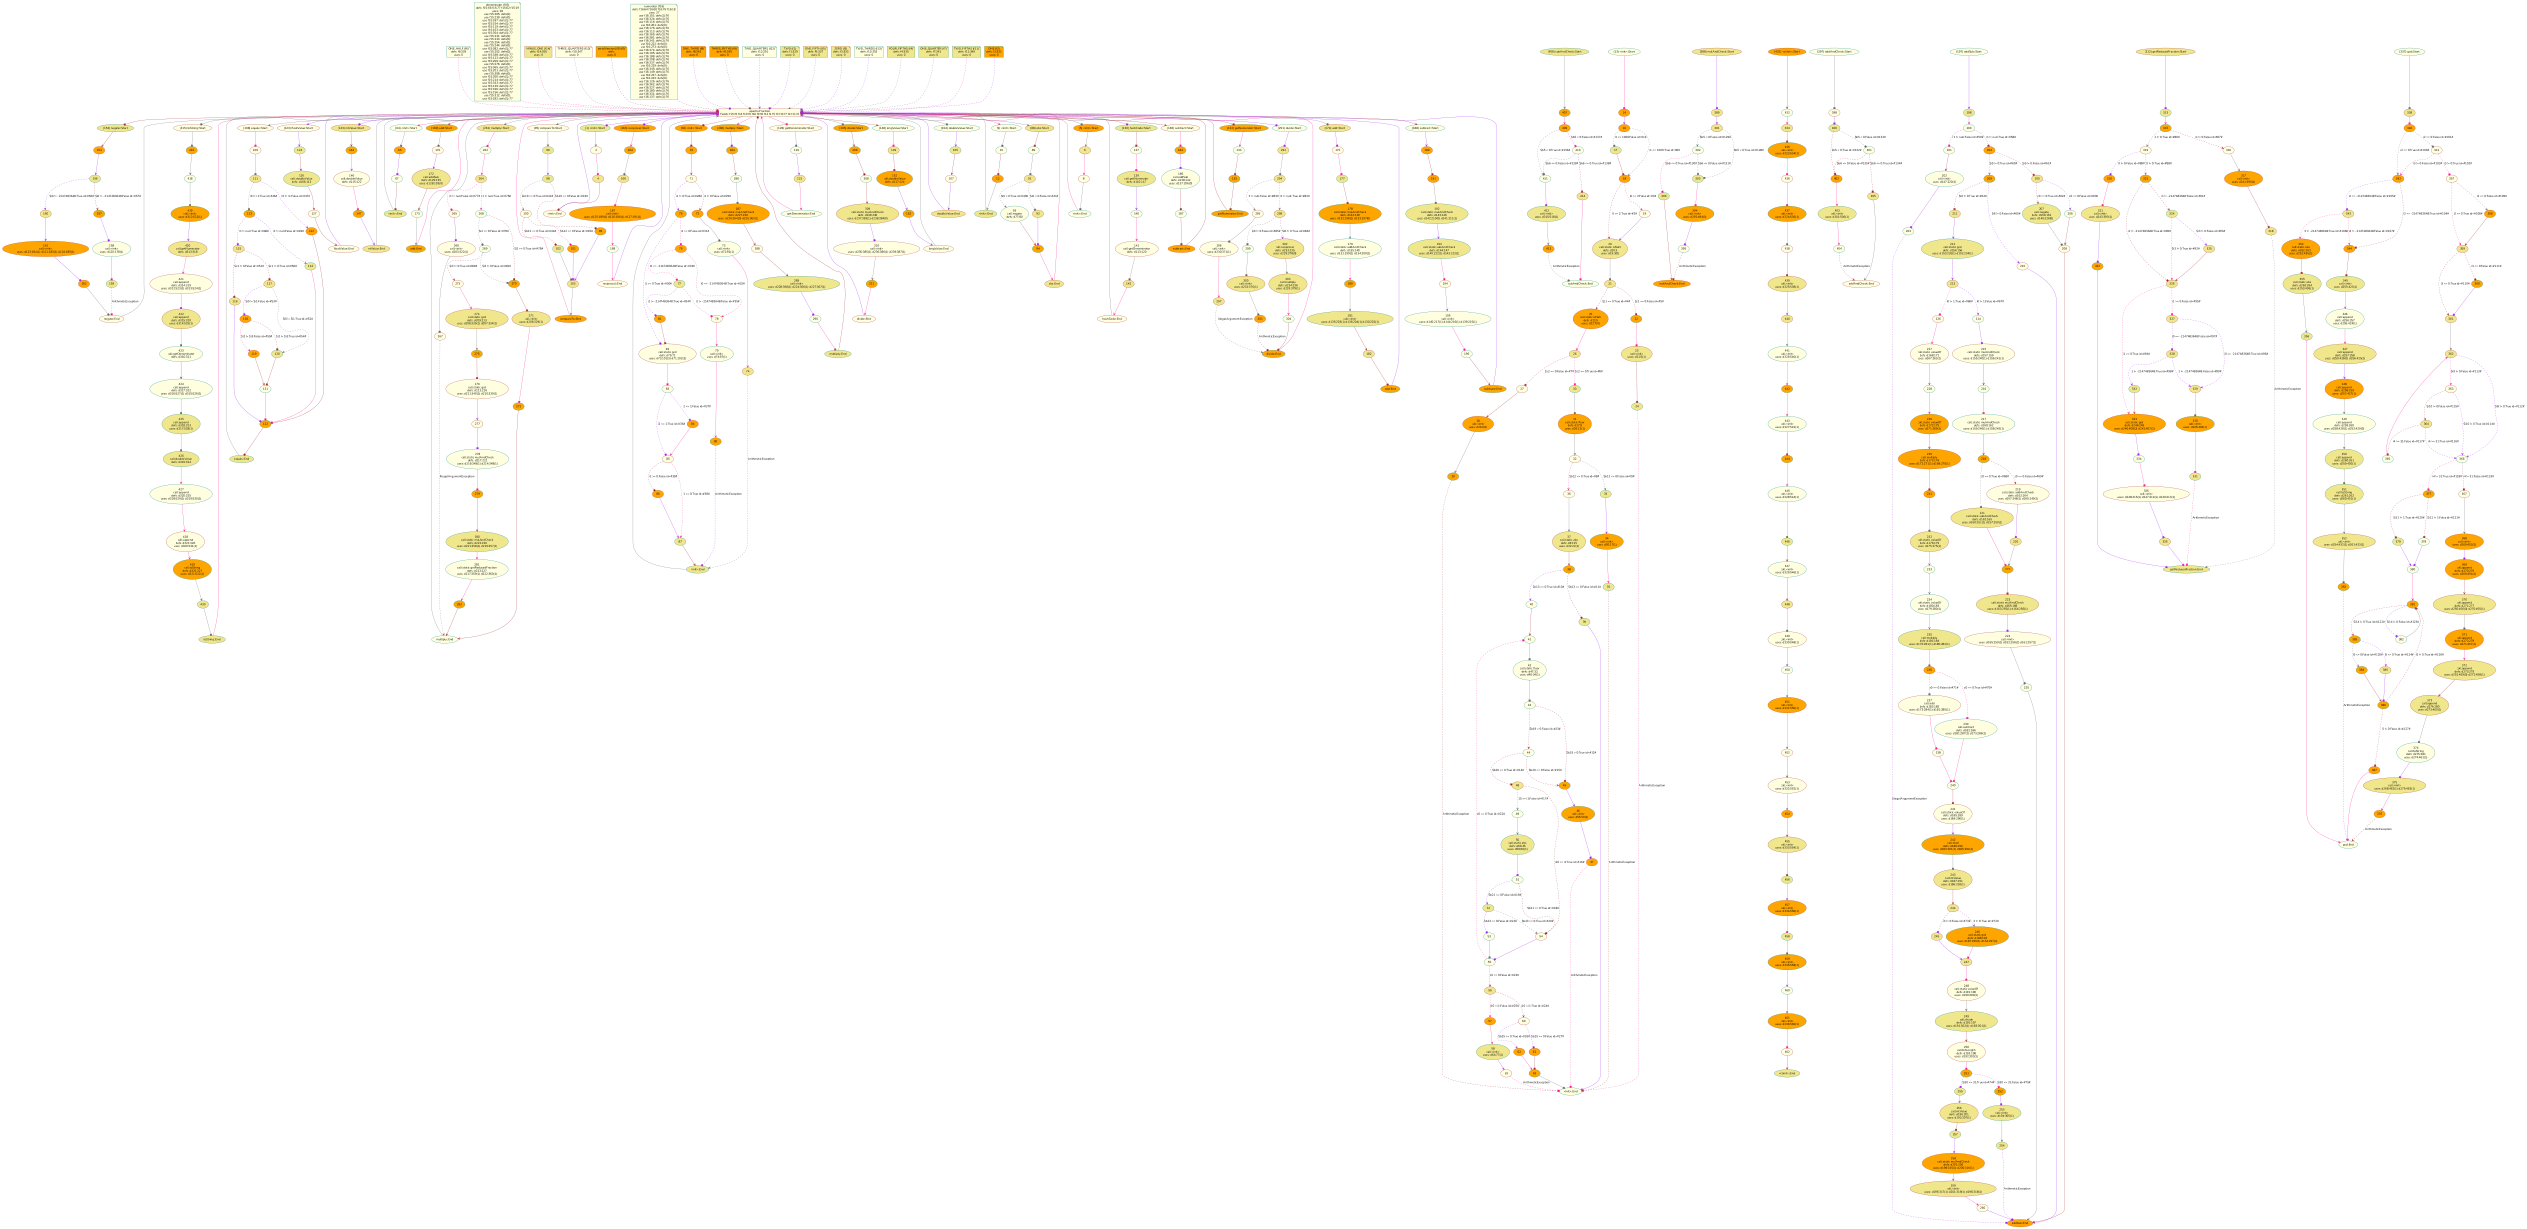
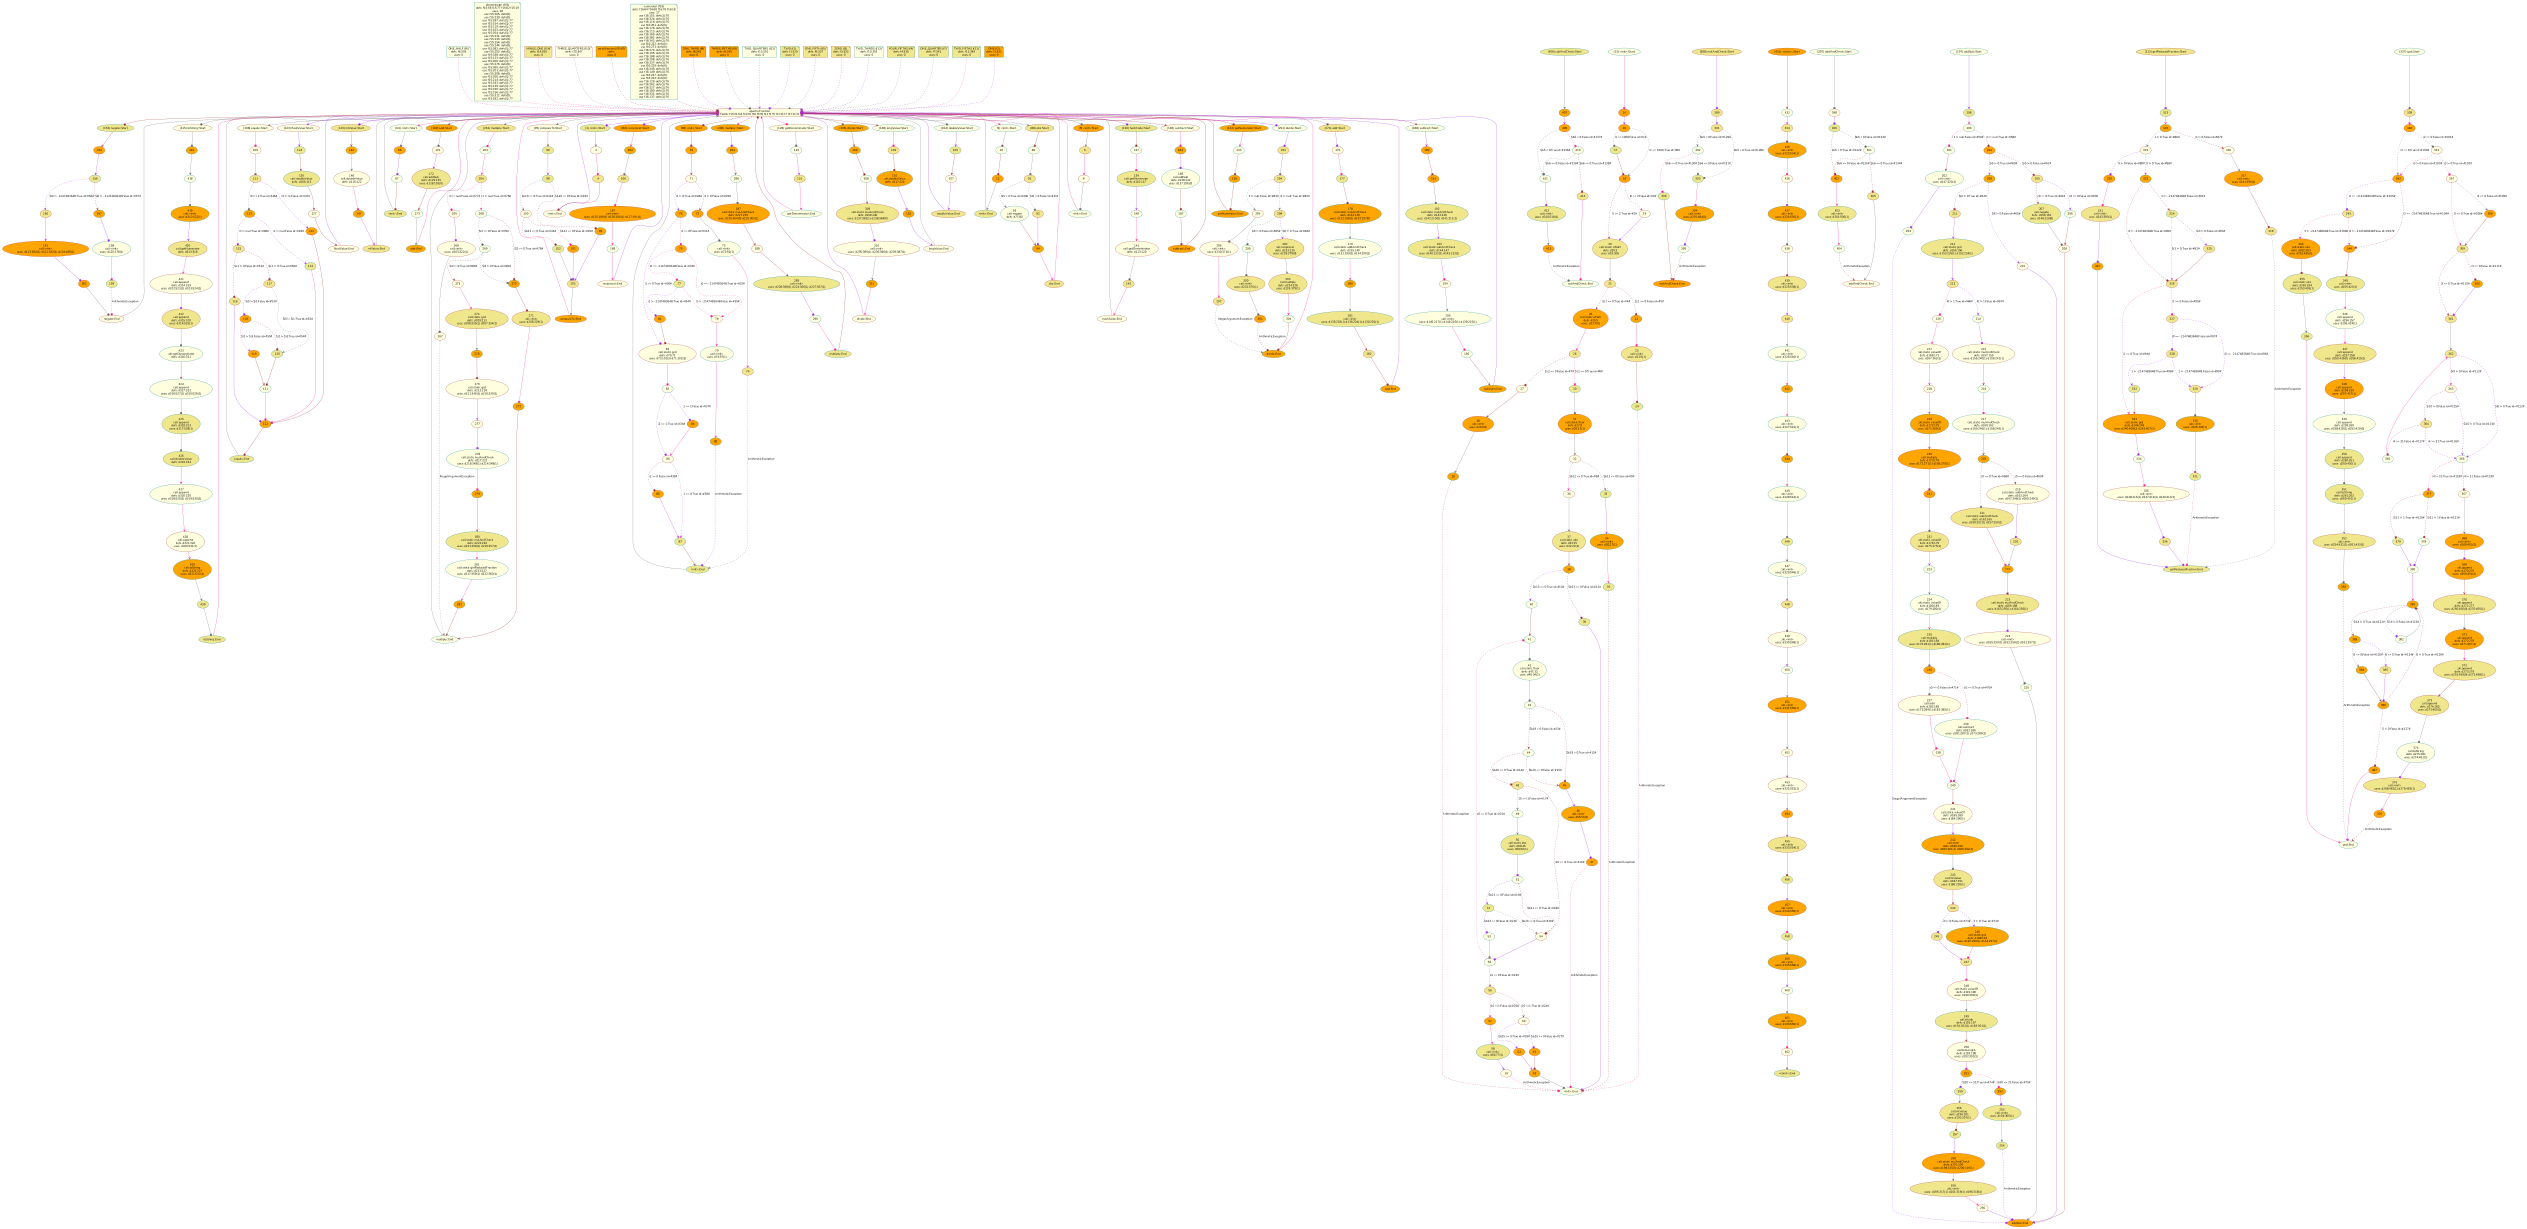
node "228": color teal -> brown
